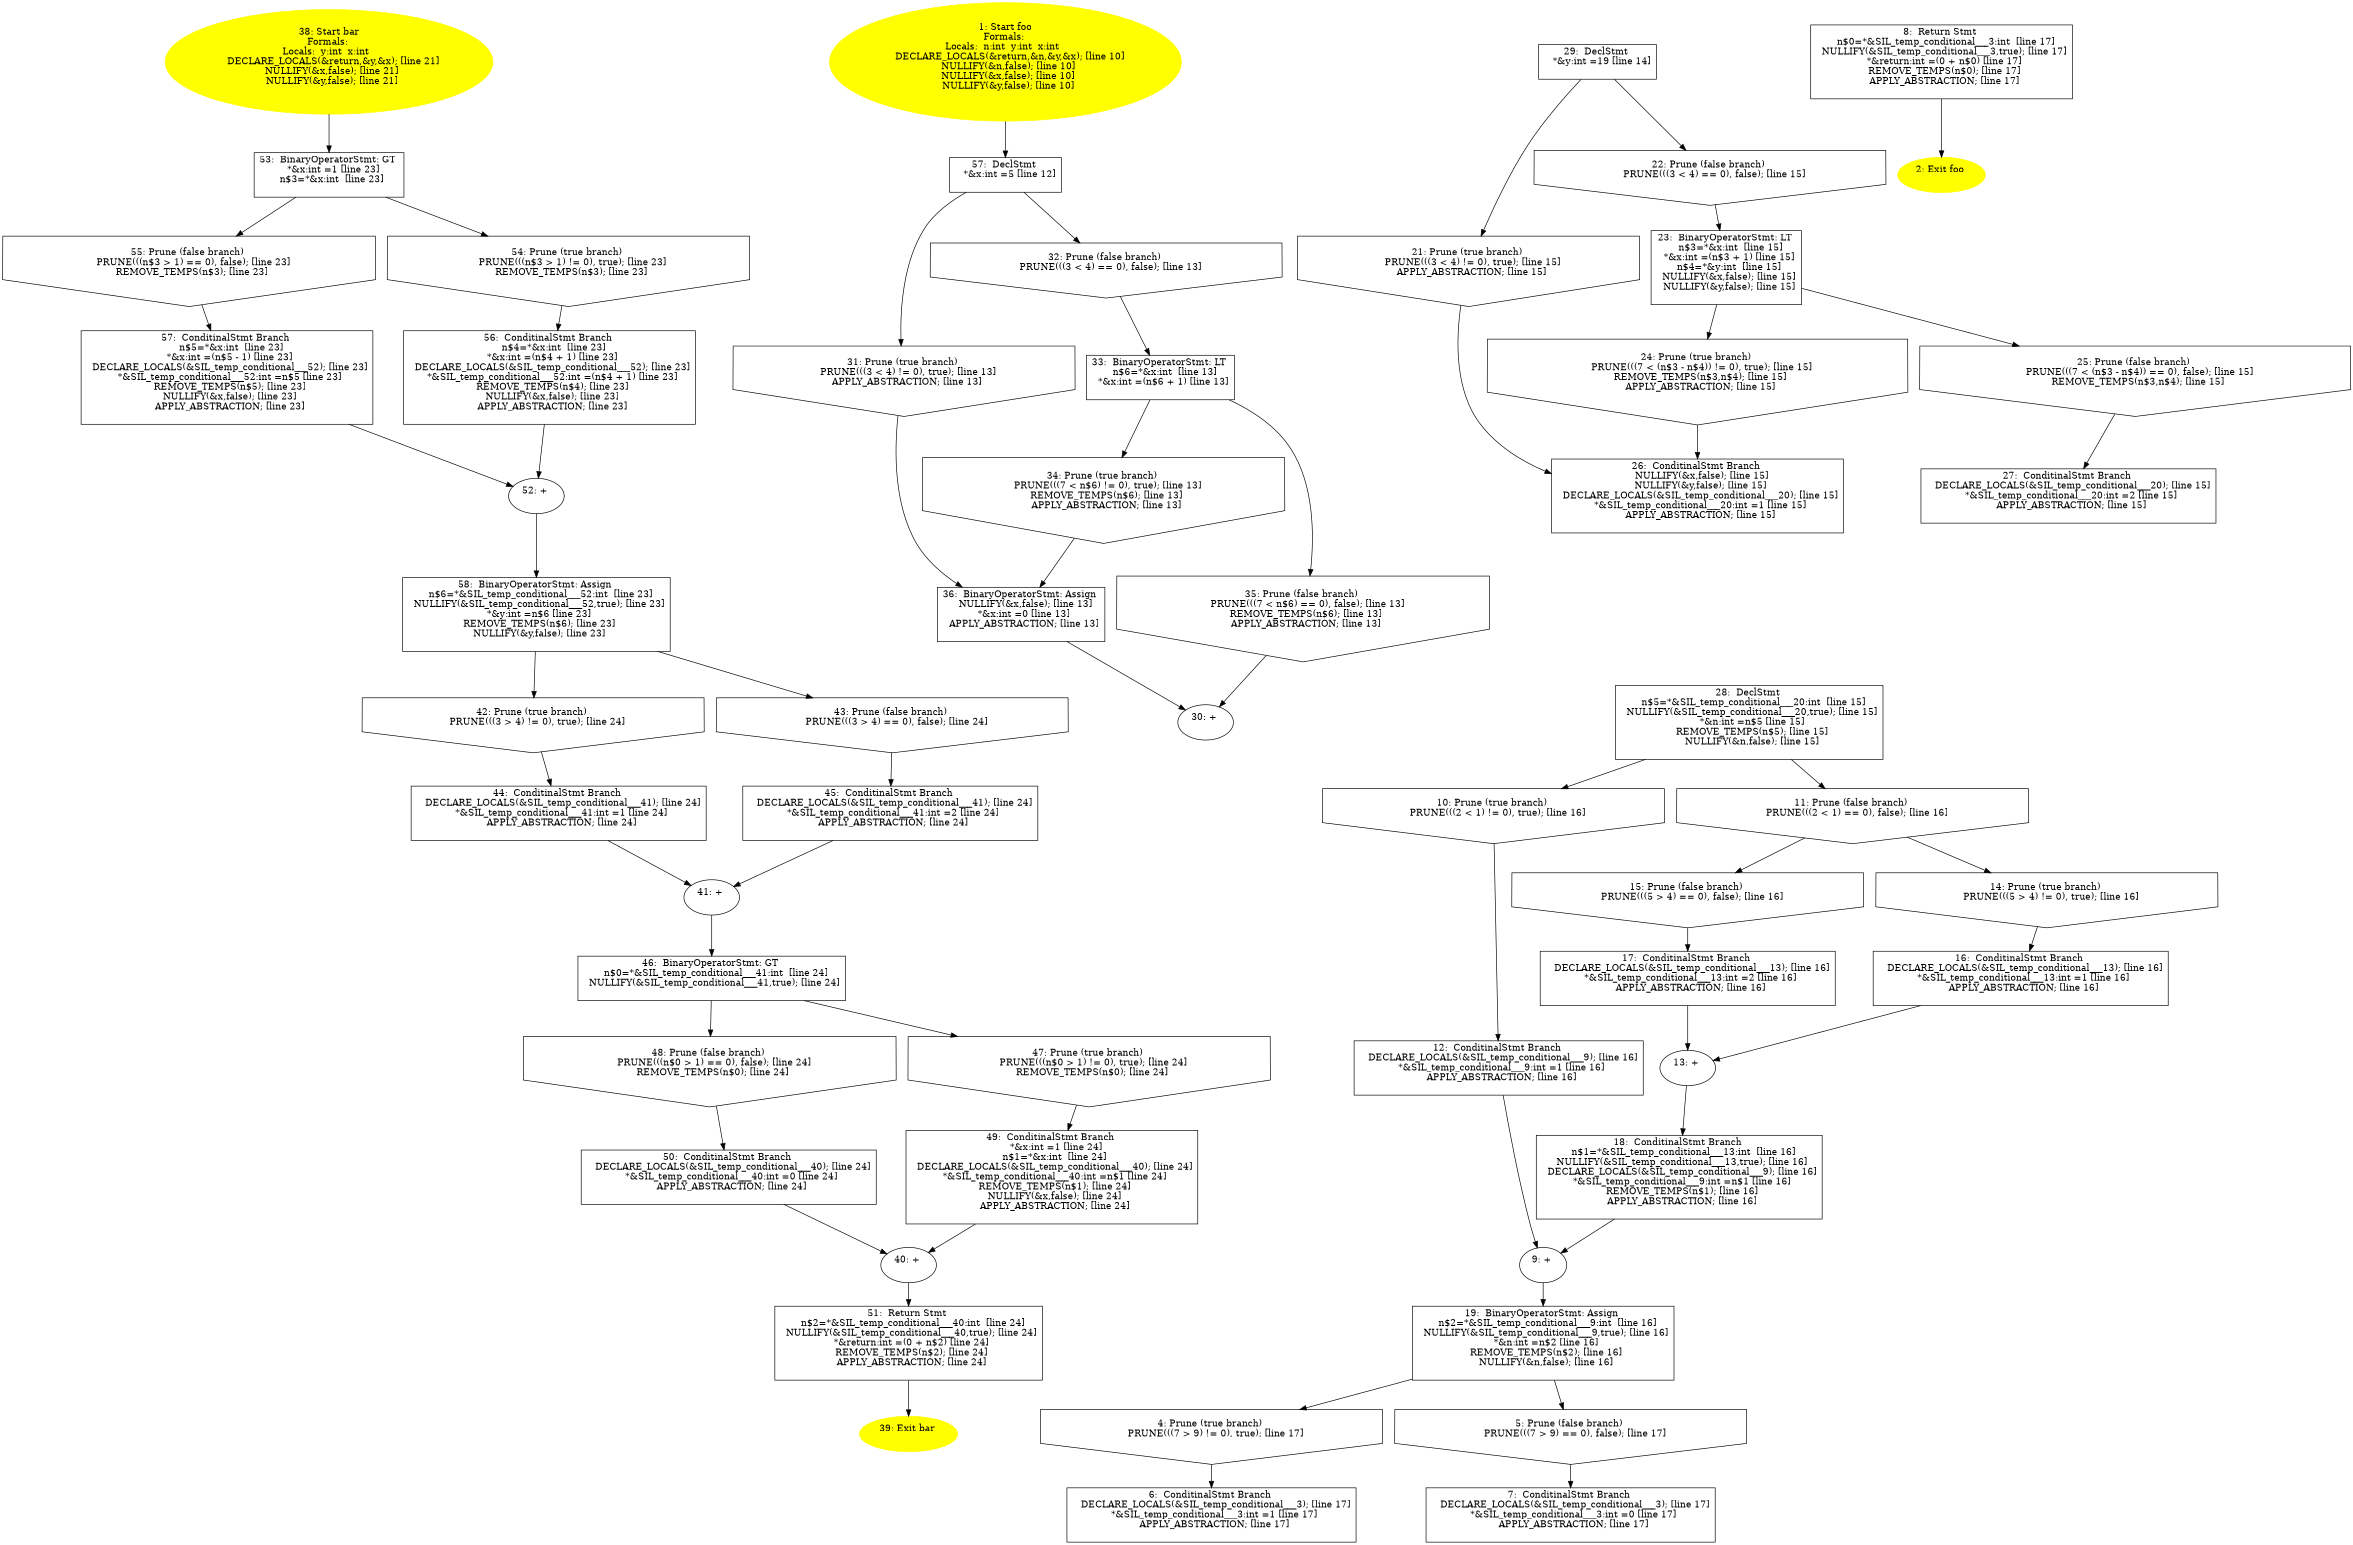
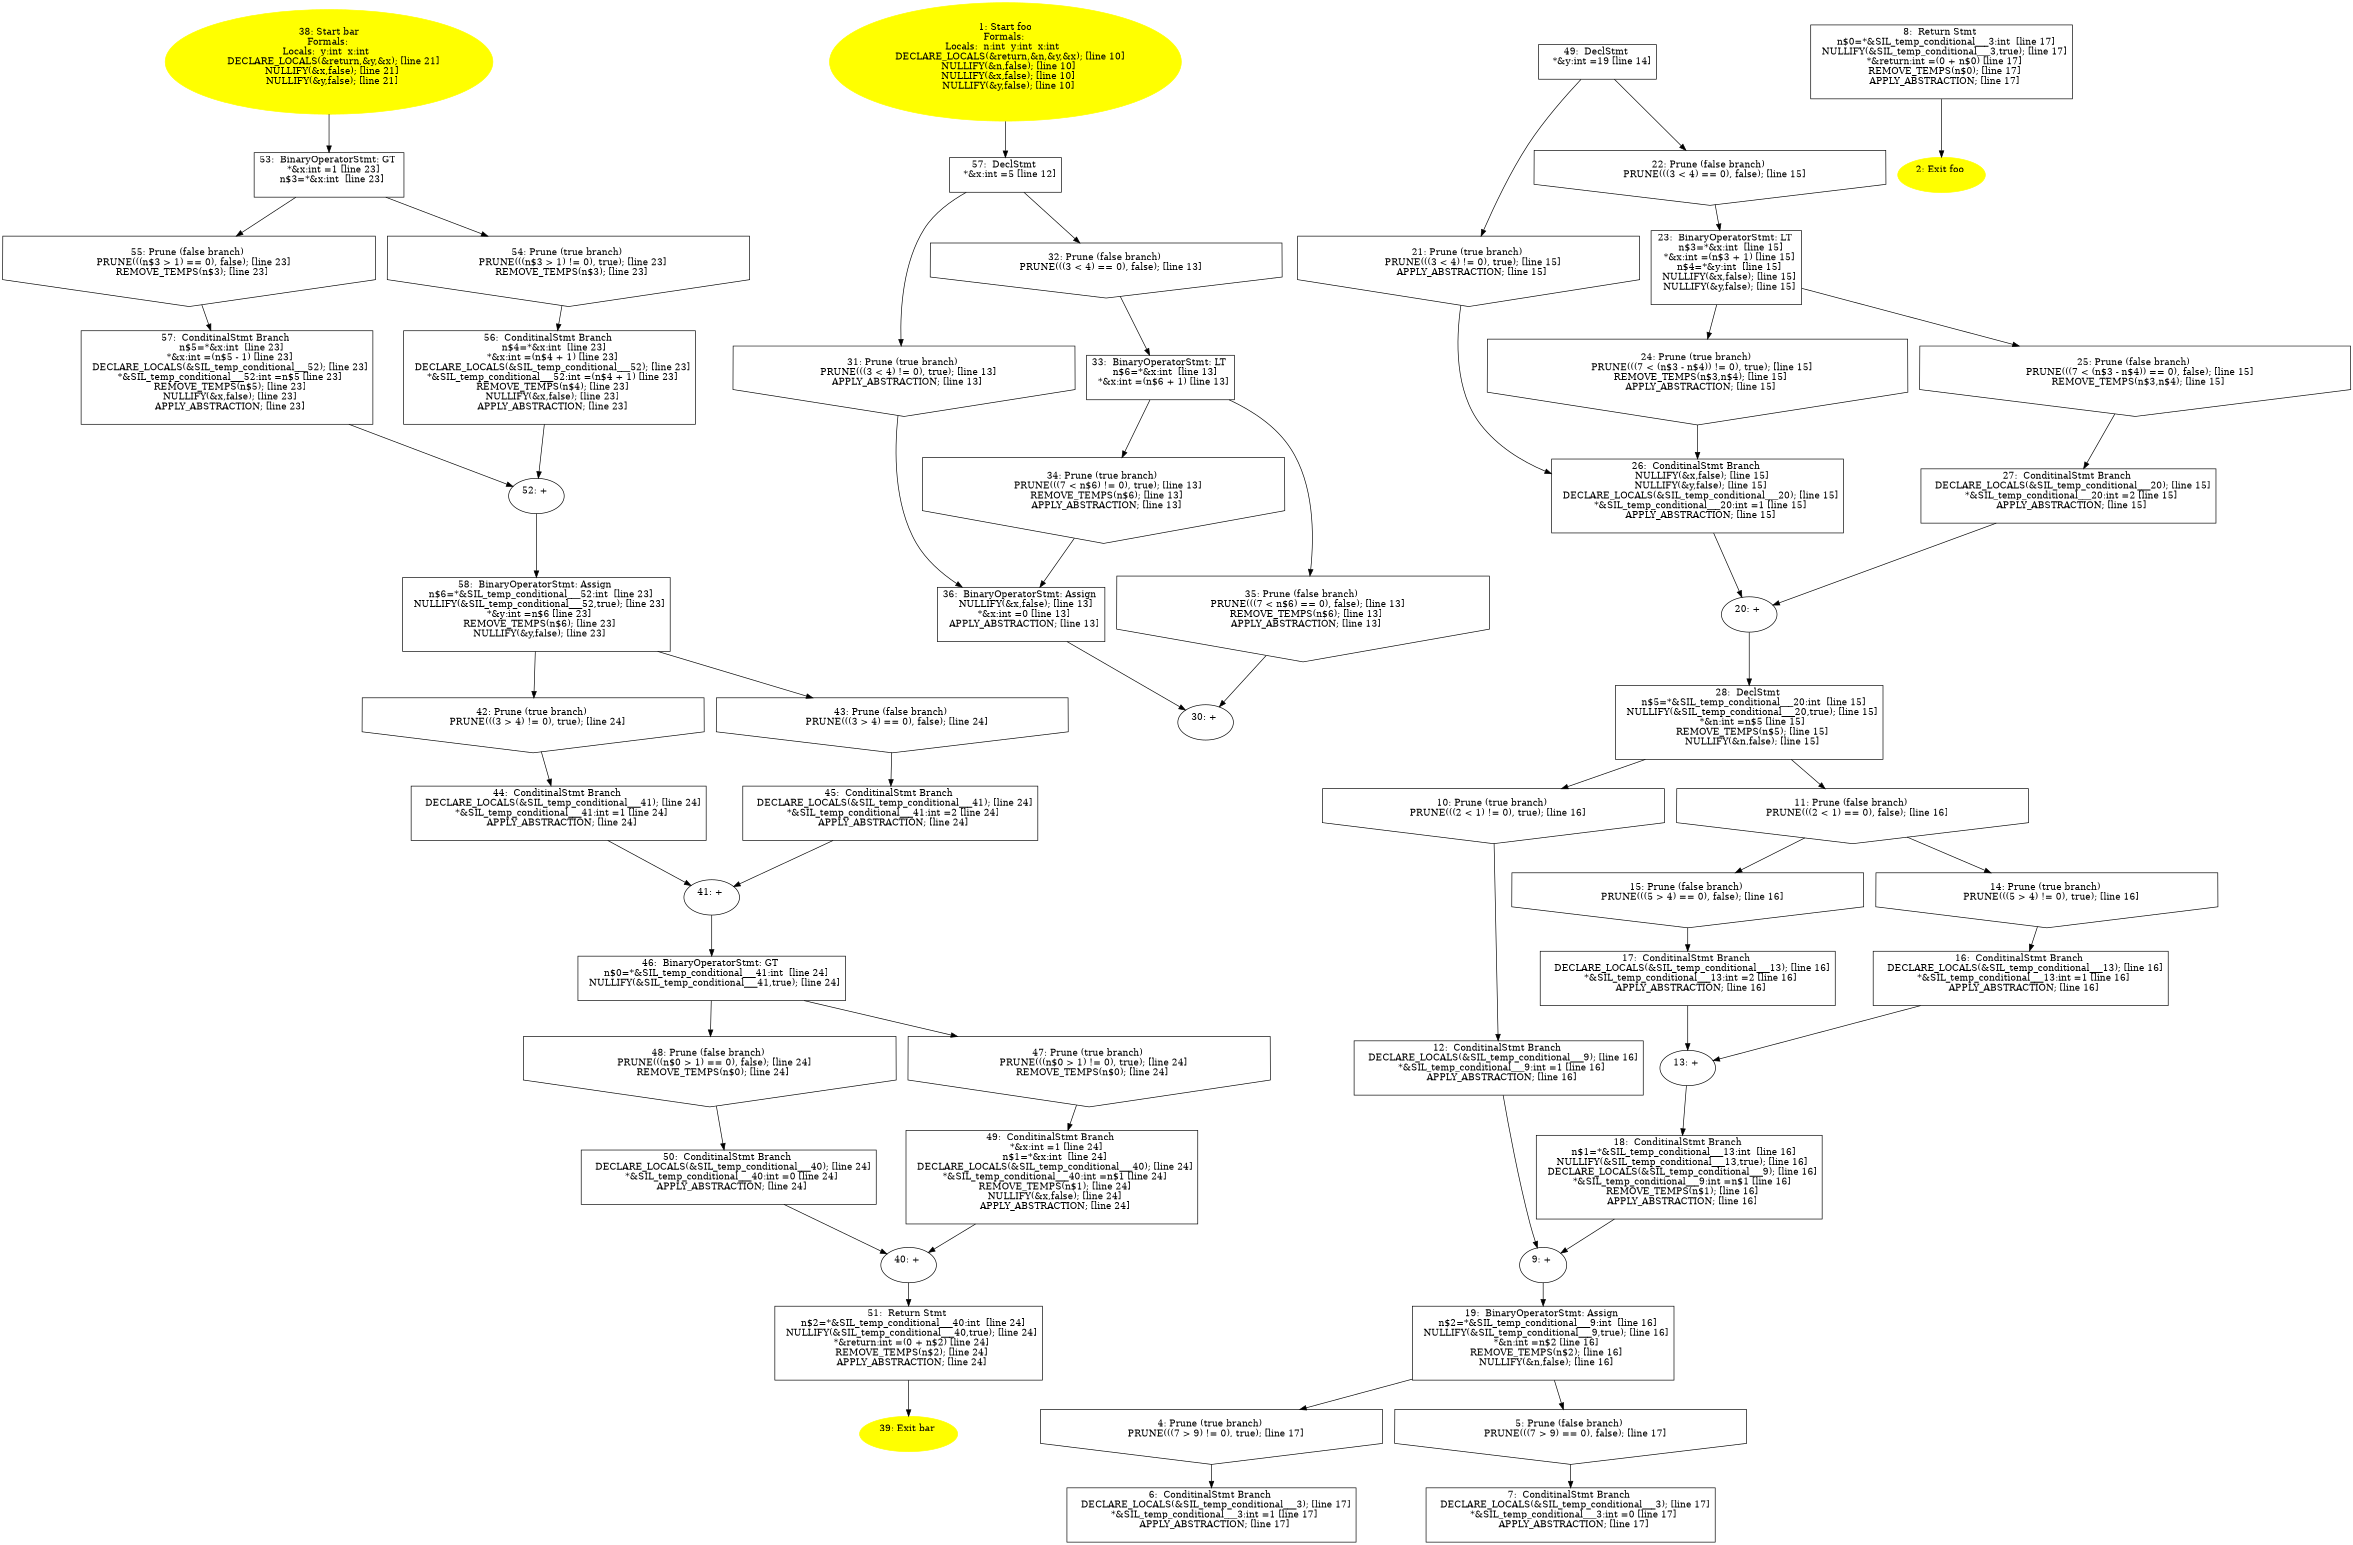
node "29:  DeclStmt *&y:int =19 [line 14]": label "29:  DeclStmt *&y:int =19 [line 14]" -> "49:  DeclStmt *&y:int =19 [line 14]"
node "20: +": added
